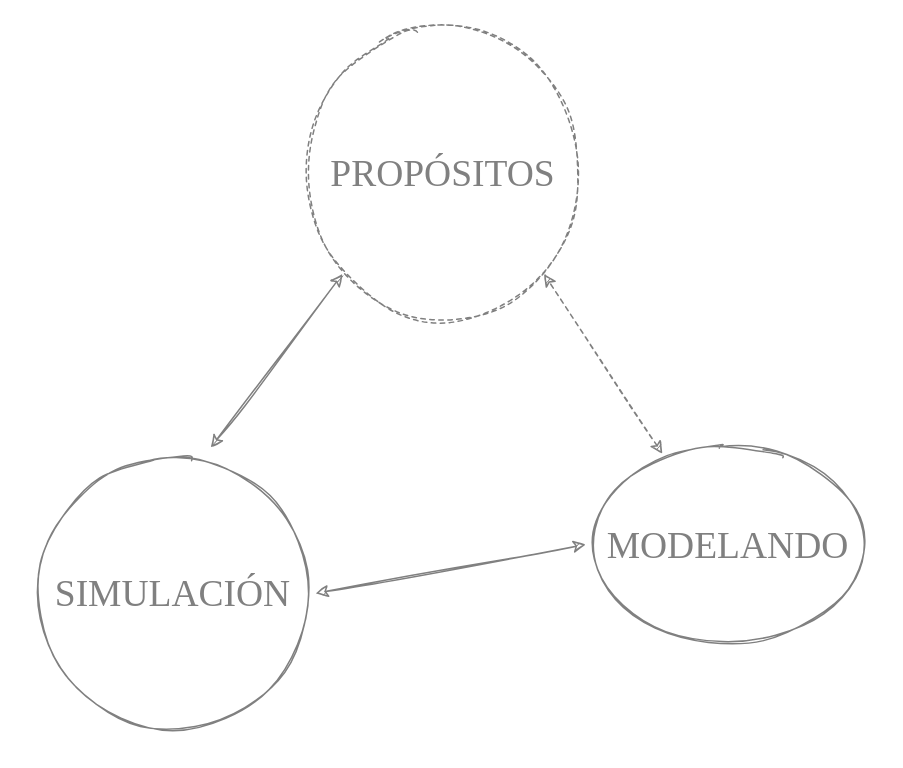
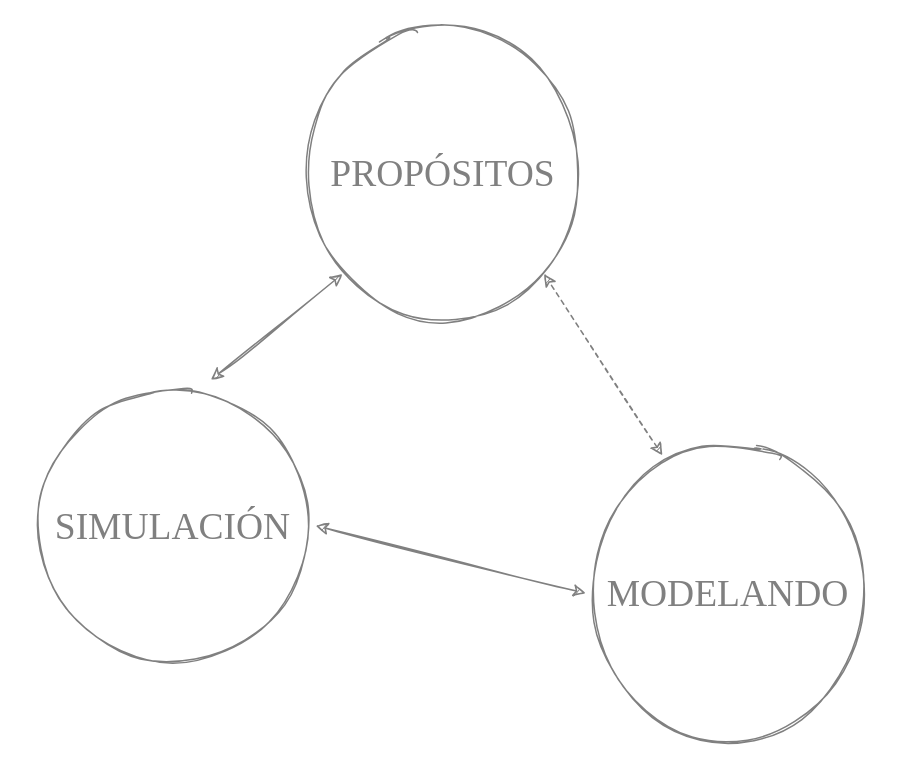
node "PROPÓSITOS": style dashed -> solid
node "MODELANDO": size 285x188 -> 285x285
node "SIMULACIÓN": moved (173, 593) -> (173, 526)
